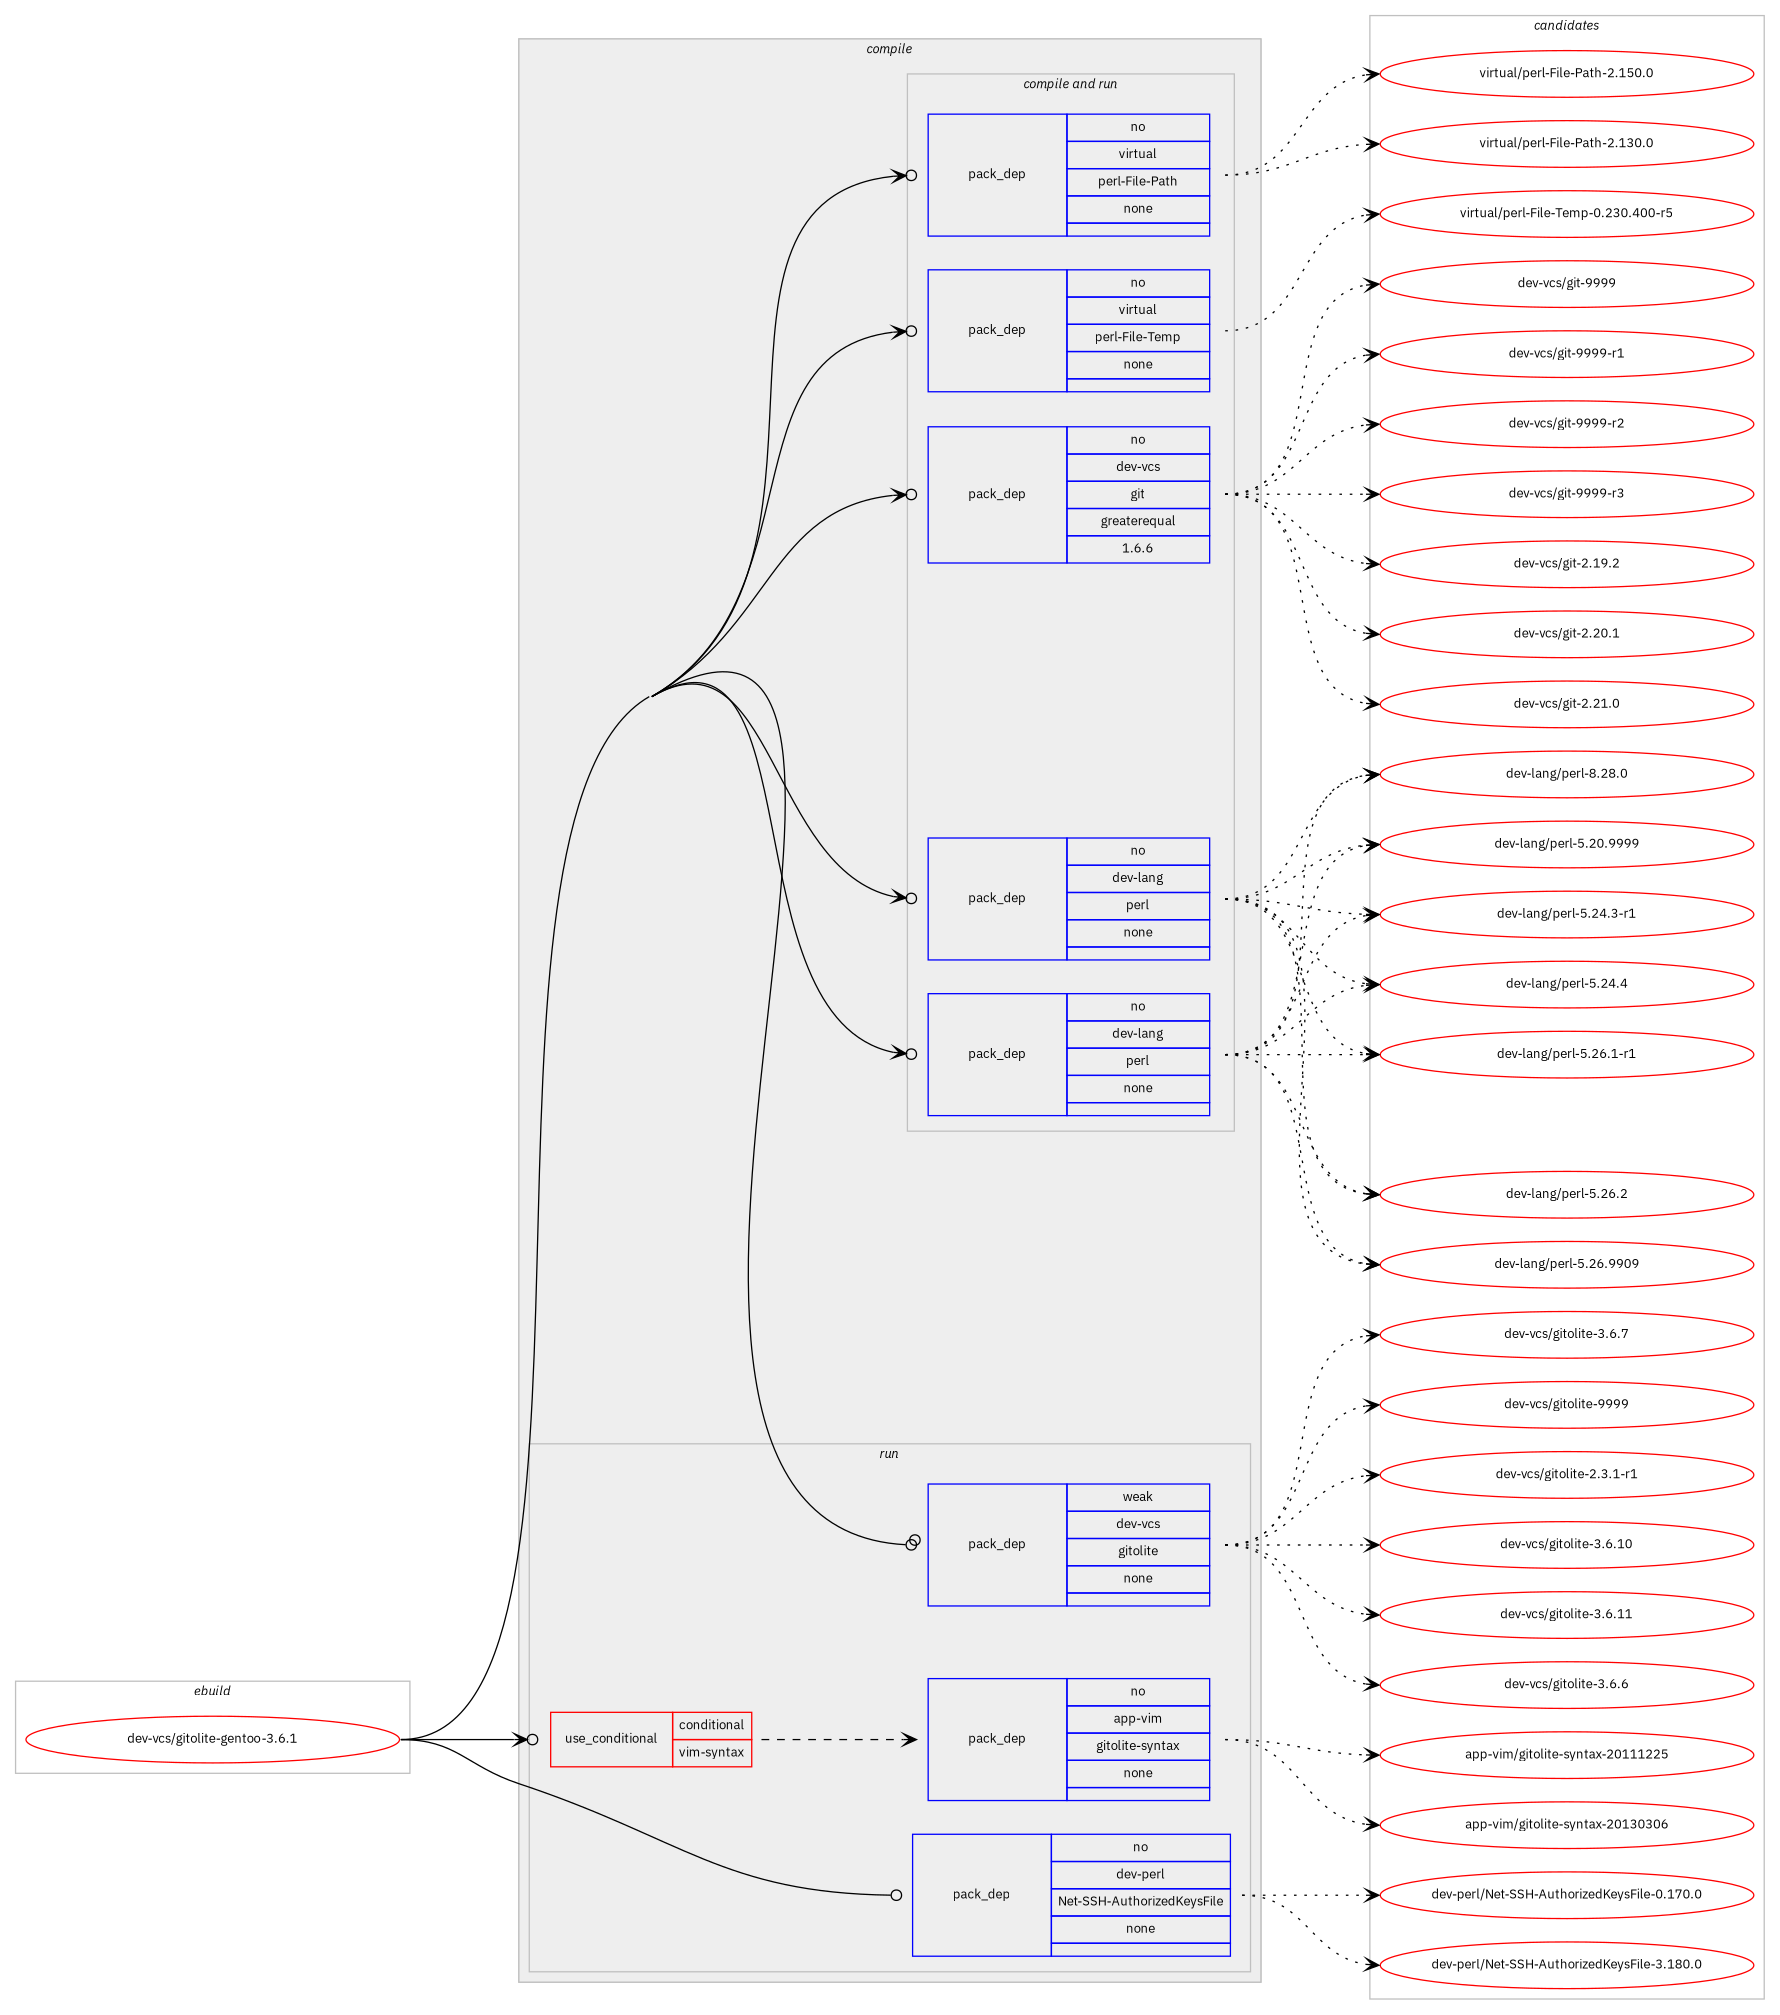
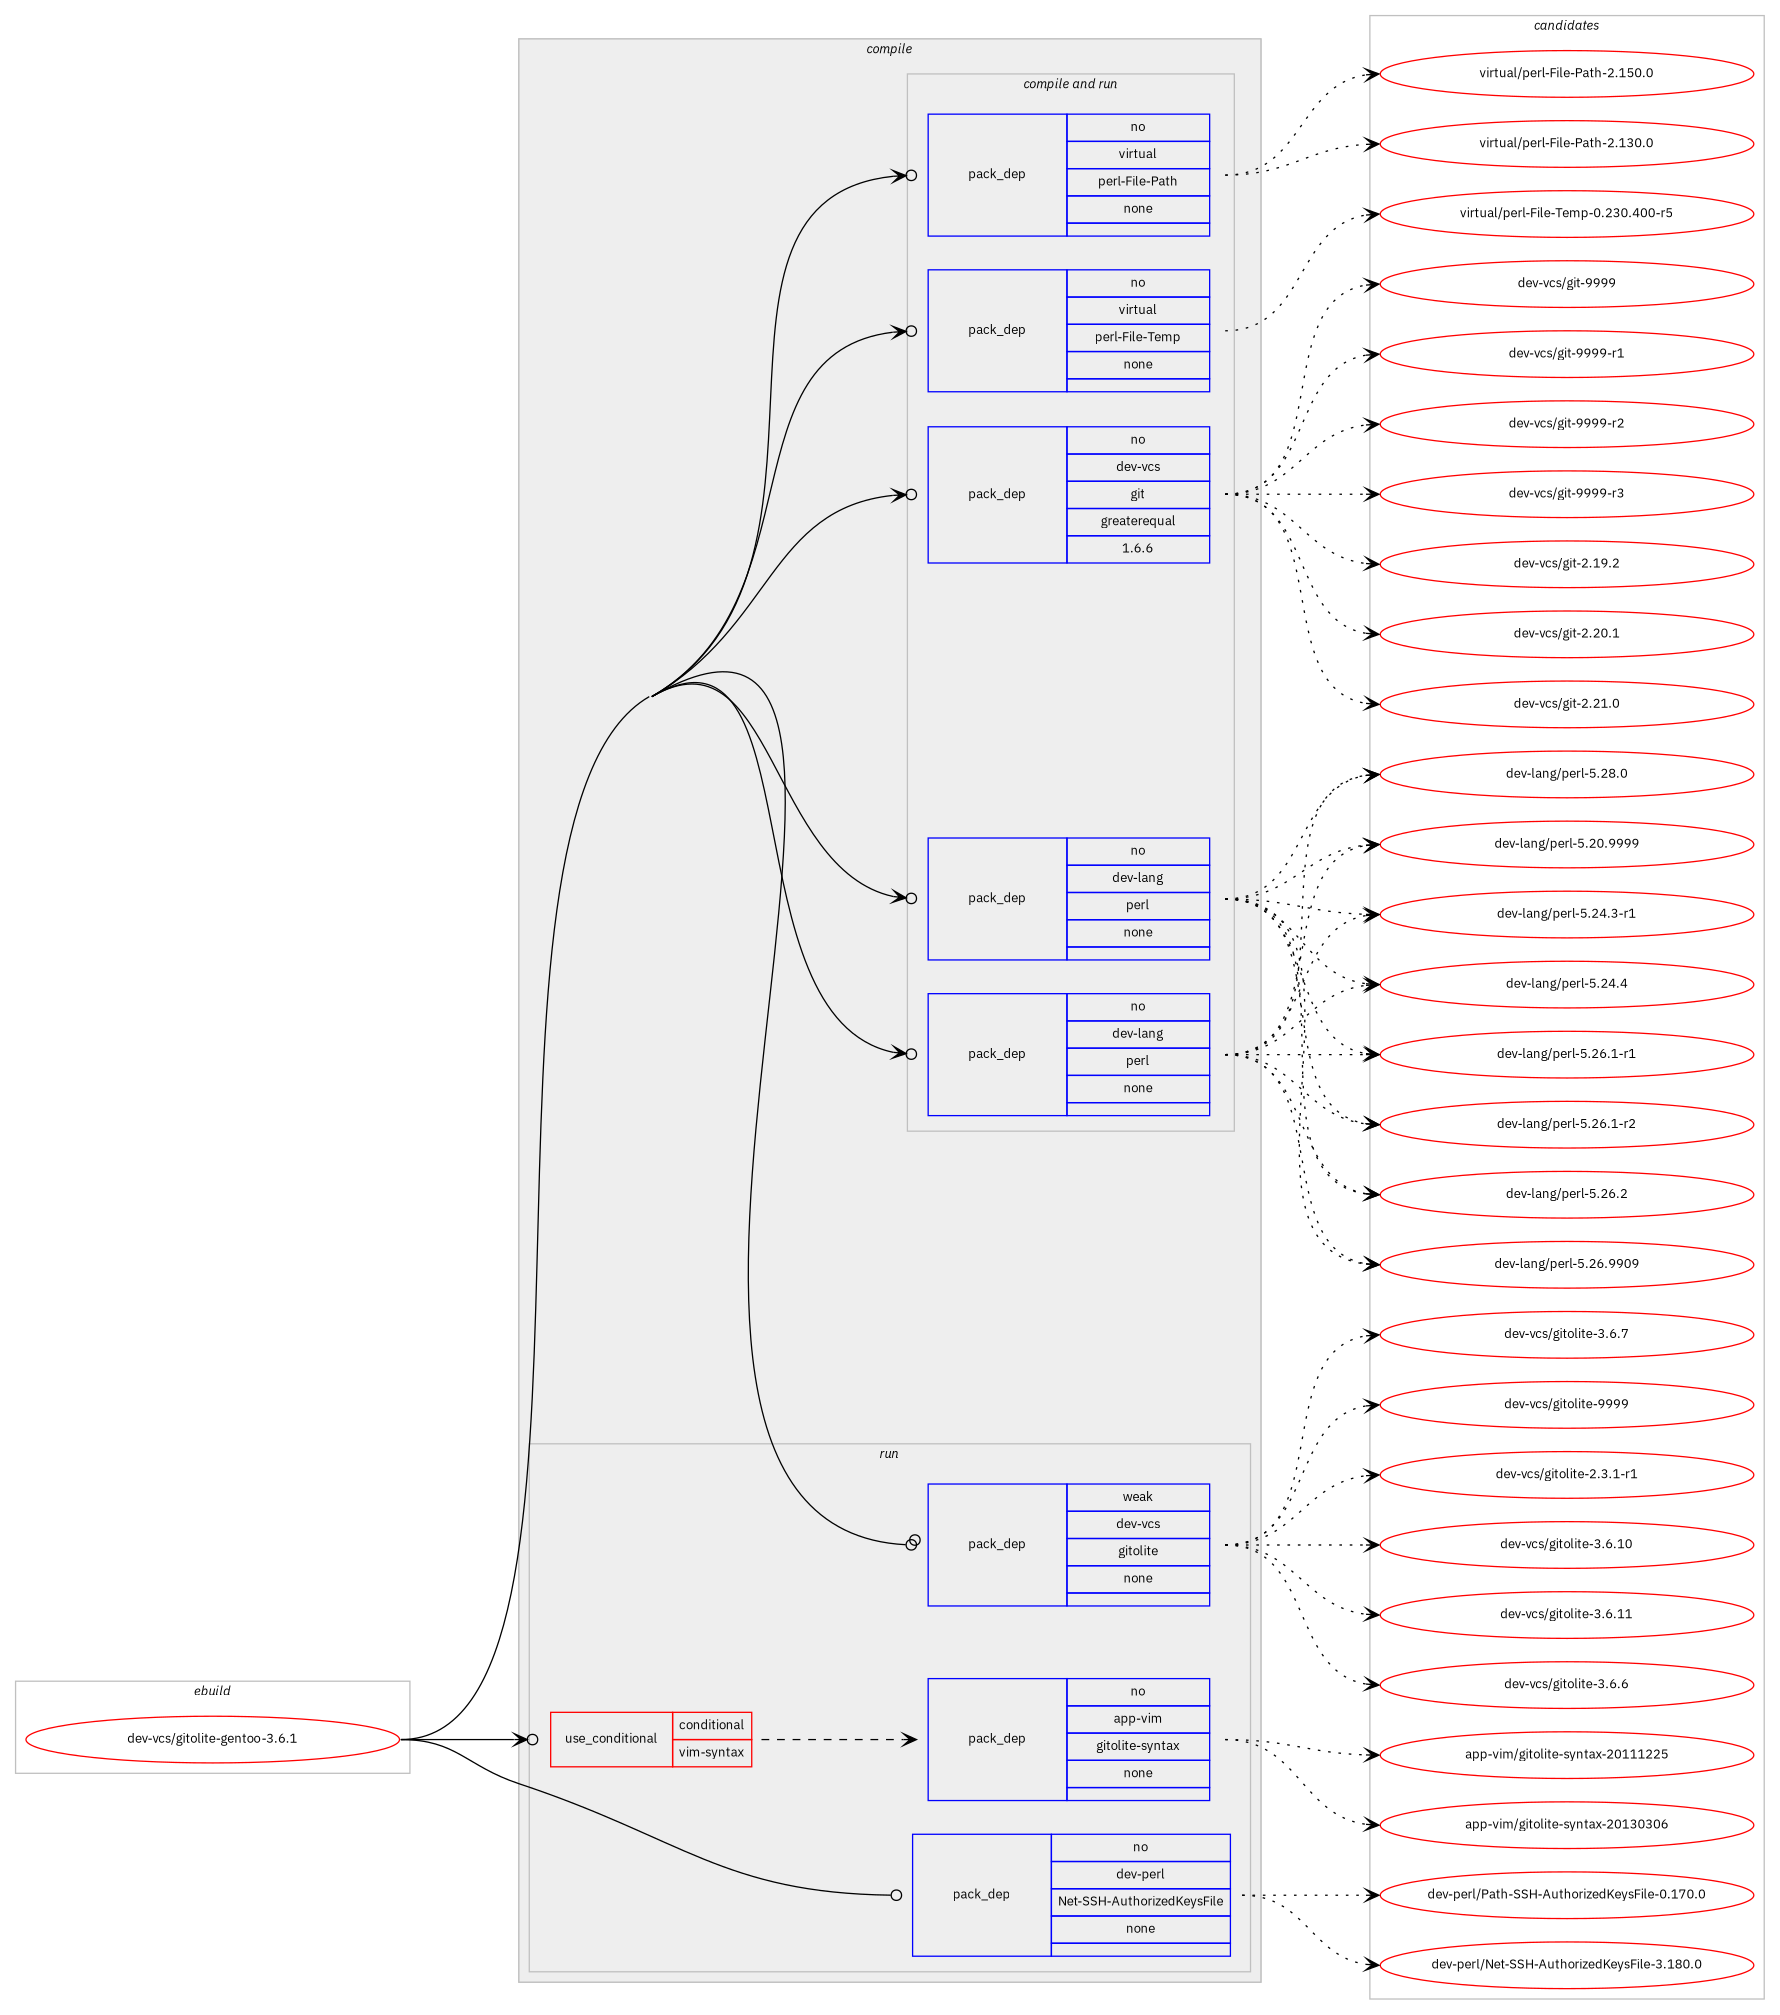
node "dev-lang/perl-8.28.0": label "dev-lang/perl-8.28.0" -> "dev-lang/perl-5.28.0"
node "dev-lang/perl-5.26.1-r2": added
node "dev-perl/Net-SSH-AuthorizedKeysFile-0.170.0": label "dev-perl/Net-SSH-AuthorizedKeysFile-0.170.0" -> "dev-perl/Path-SSH-AuthorizedKeysFile-0.170.0"
